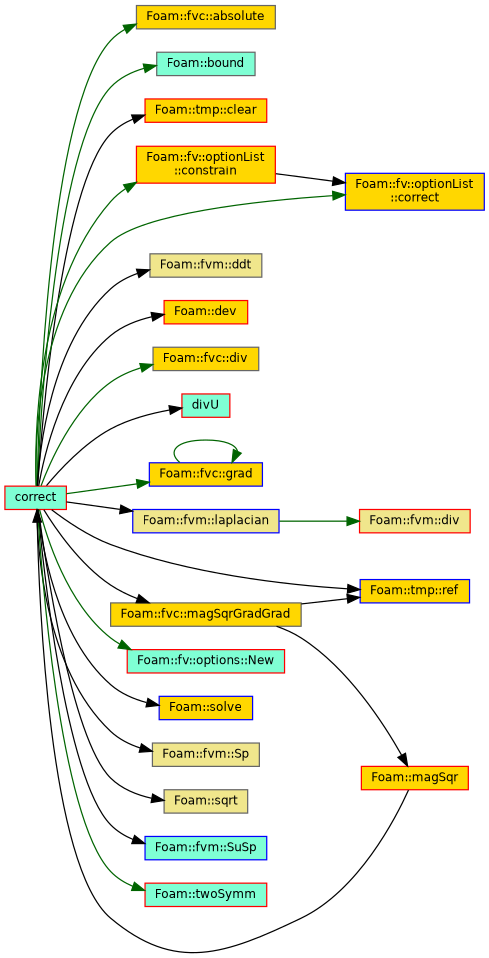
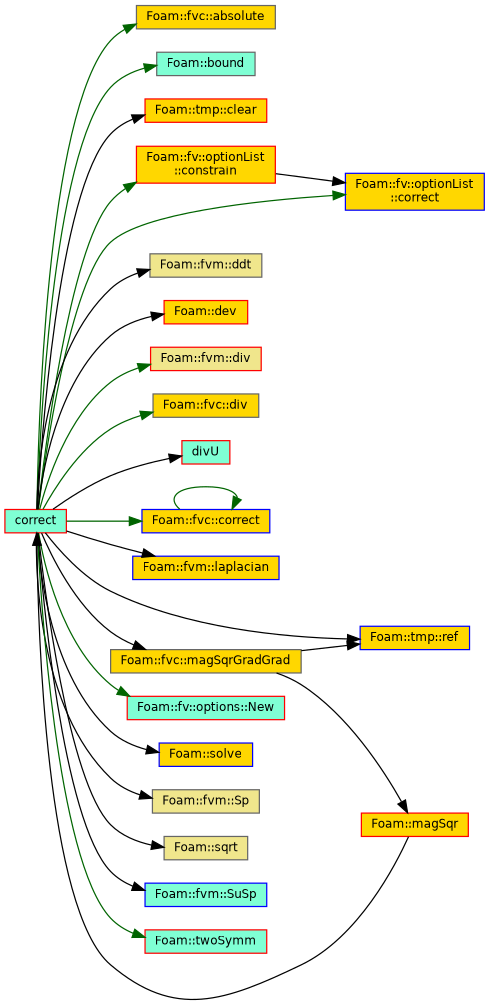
node "Foam::fvc::grad": label "Foam::fvc::grad" -> "Foam::fvc::correct"
node "Foam::fvm::laplacian": fillcolor khaki -> gold
edge "Foam::fvm::laplacian" -> "Foam::fvm::div": now "correct" -> "Foam::fvm::div"
